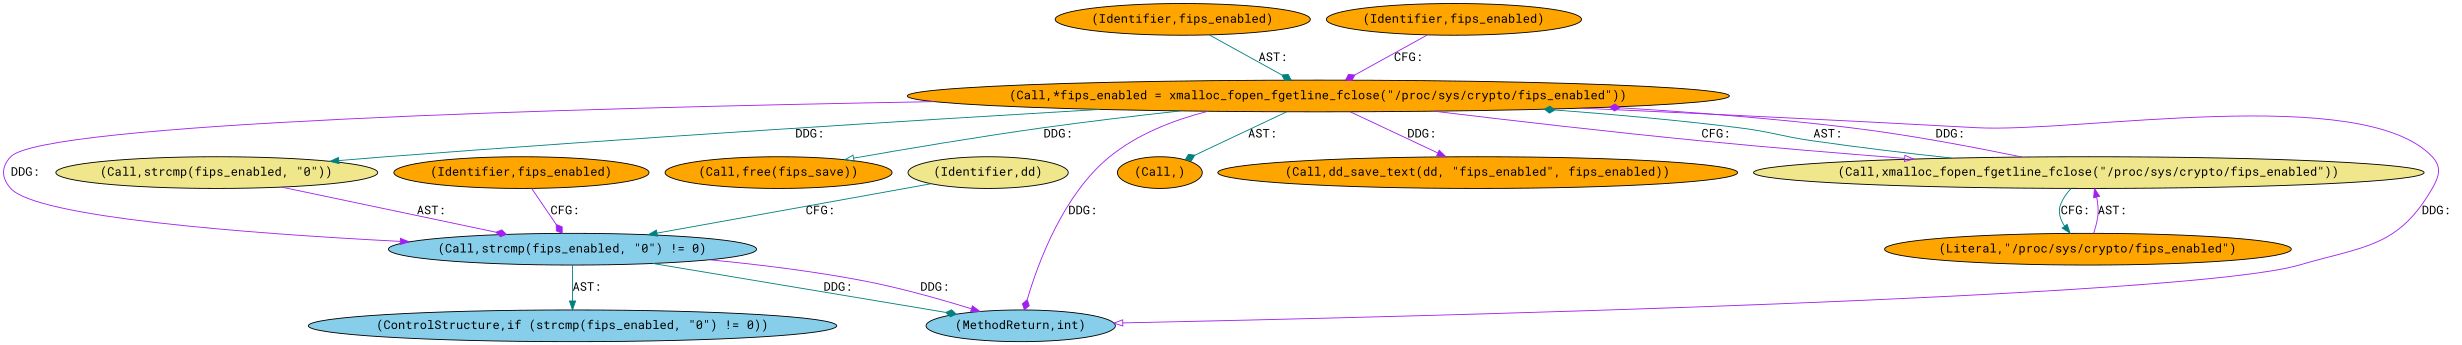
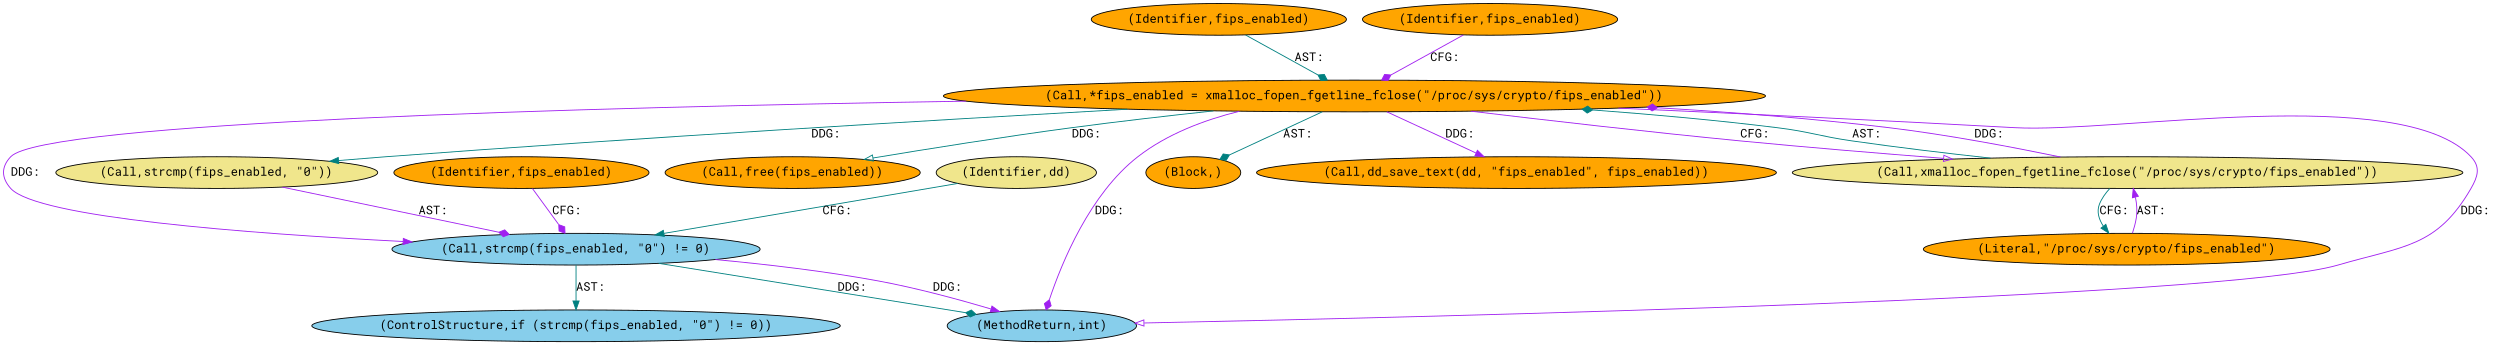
node "(Call,free(fips_save))": label "(Call,free(fips_save))" -> "(Call,free(fips_enabled))"
node "(Call,)": label "(Call,)" -> "(Block,)"
